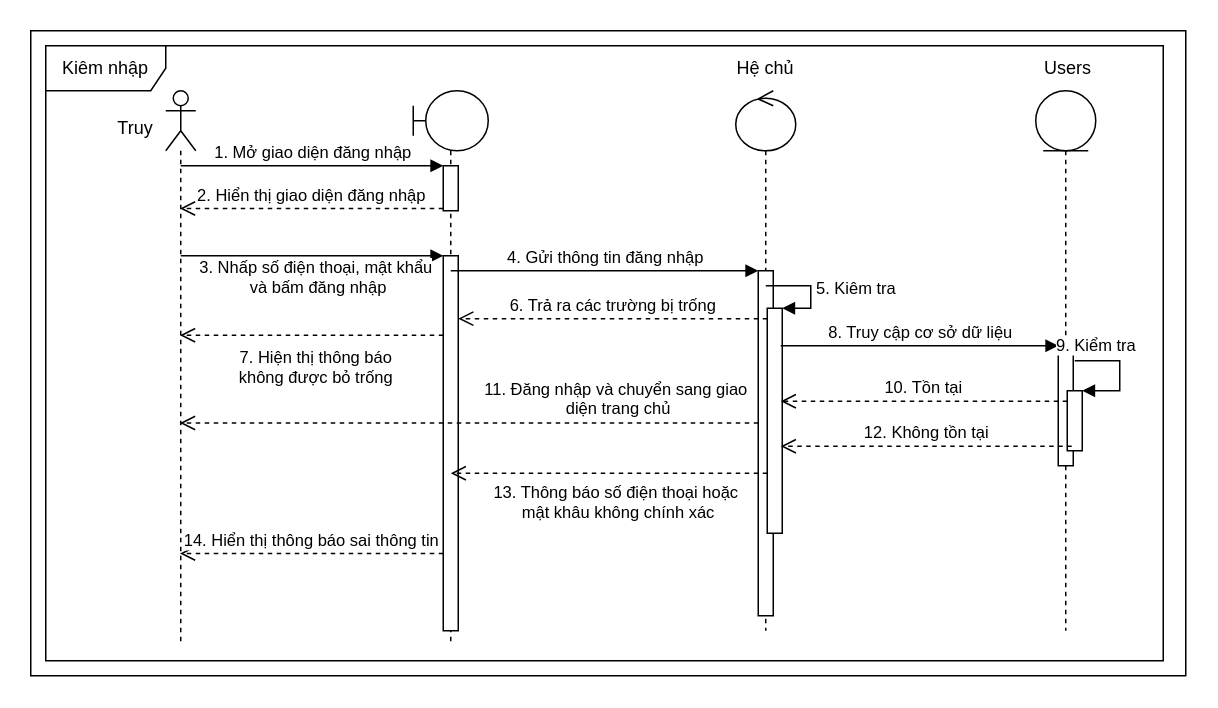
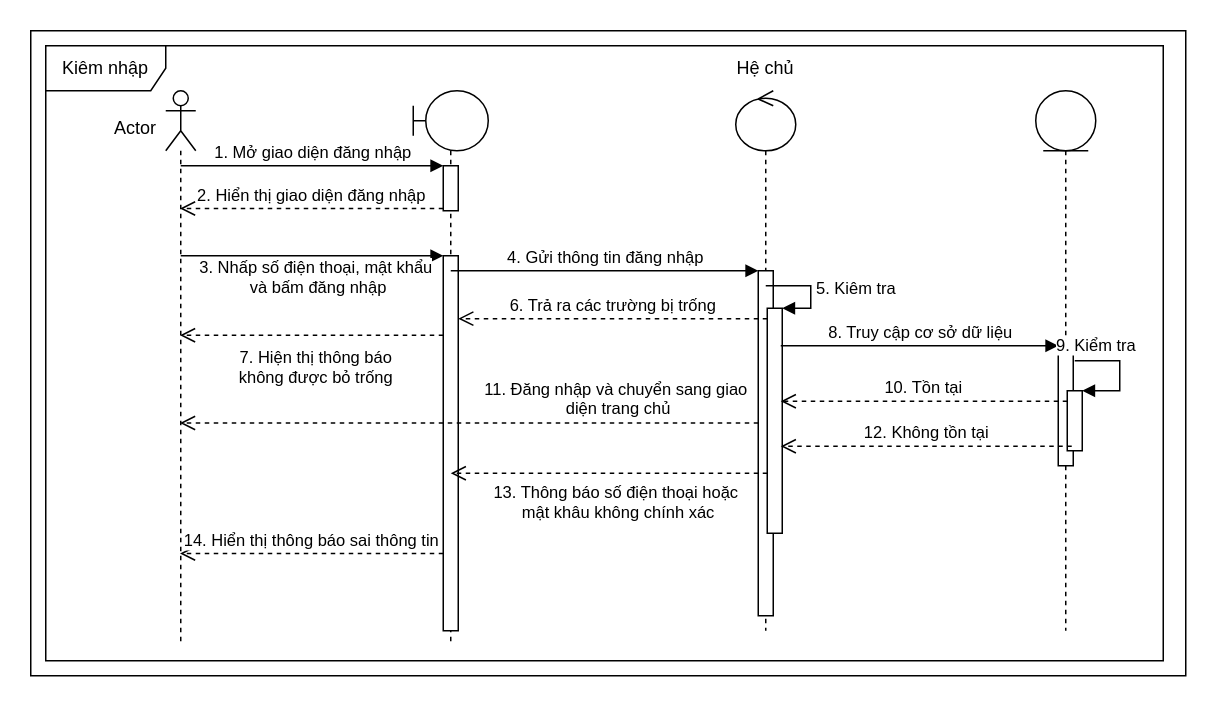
node "Users": removed
node "Truy": label "Truy" -> "Actor"
